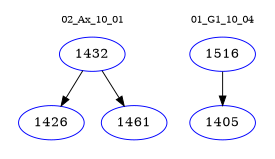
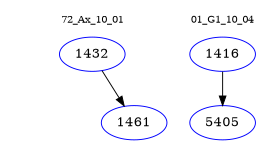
cluster "02_Ax_10_01": label "02_Ax_10_01" -> "72_Ax_10_01"
node "1516": label "1516" -> "1416"
node "1426": removed
node "1405": label "1405" -> "5405"
